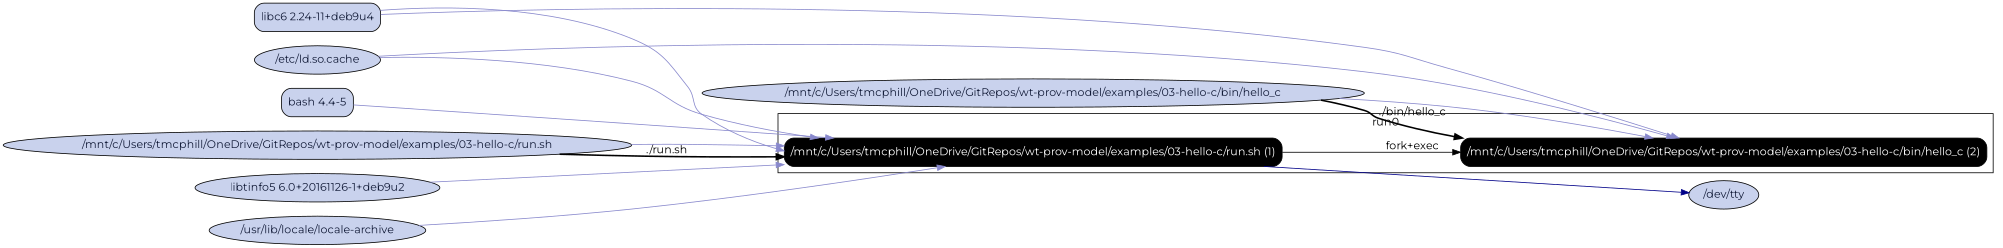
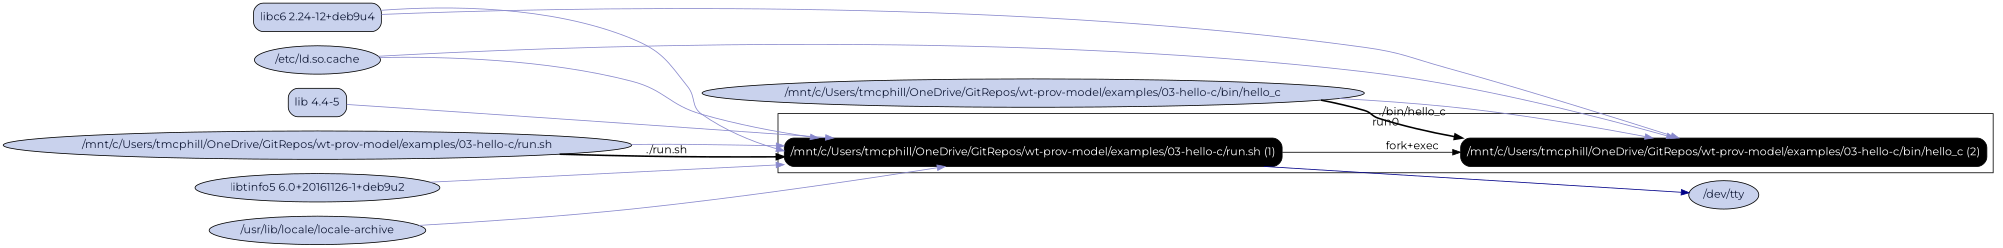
node "libc6 2.24-11+deb9u4": label "libc6 2.24-11+deb9u4" -> "libc6 2.24-12+deb9u4"
node "bash 4.4-5": label "bash 4.4-5" -> "lib 4.4-5"
